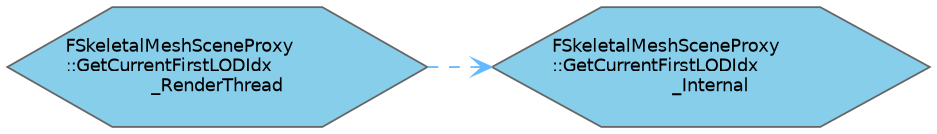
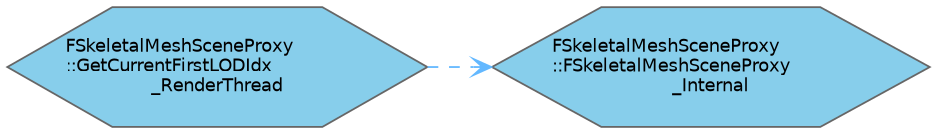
node "FSkeletalMeshSceneProxy ::GetCurrentFirstLODIdx _Internal": label "FSkeletalMeshSceneProxy ::GetCurrentFirstLODIdx _Internal" -> "FSkeletalMeshSceneProxy ::FSkeletalMeshSceneProxy _Internal"
